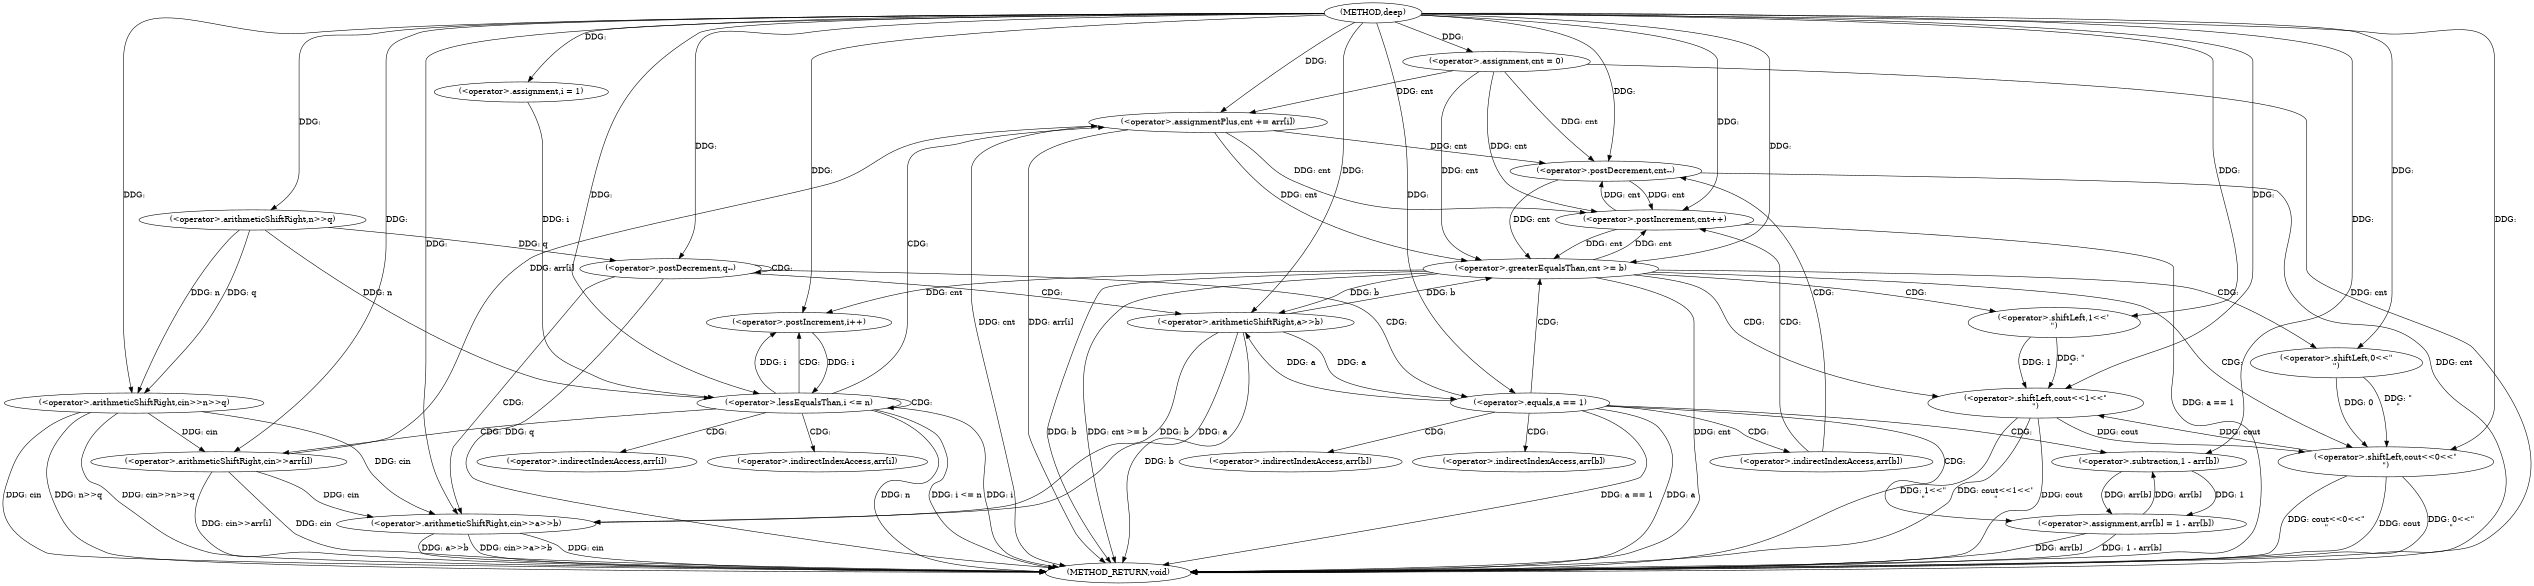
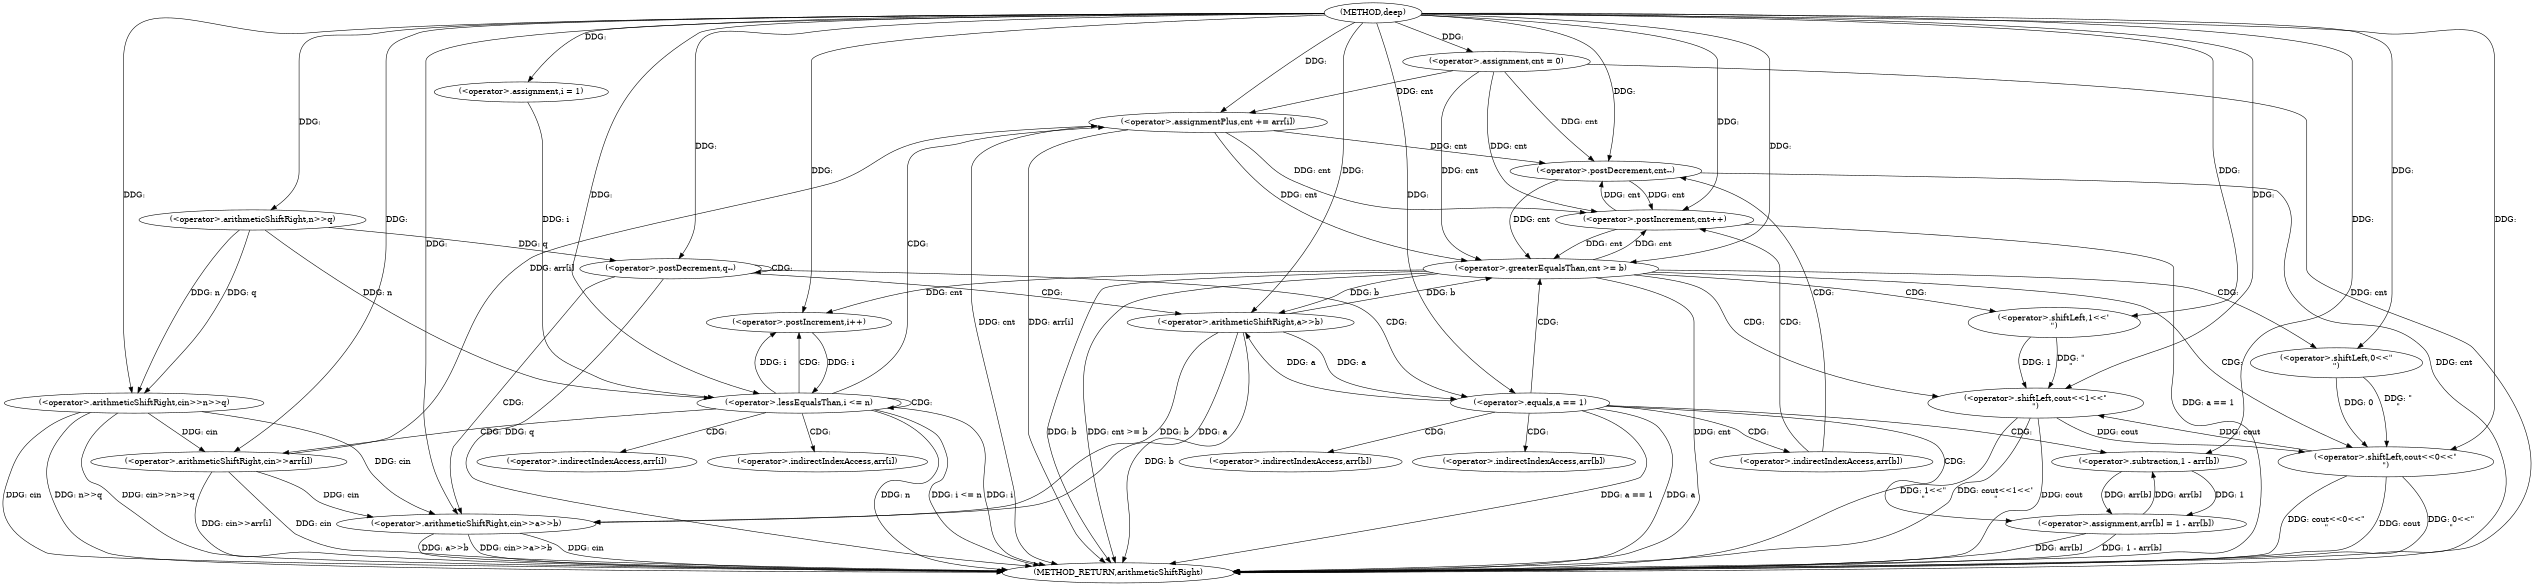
node "(METHOD_RETURN,void)": label "(METHOD_RETURN,void)" -> "(METHOD_RETURN,arithmeticShiftRight)"
